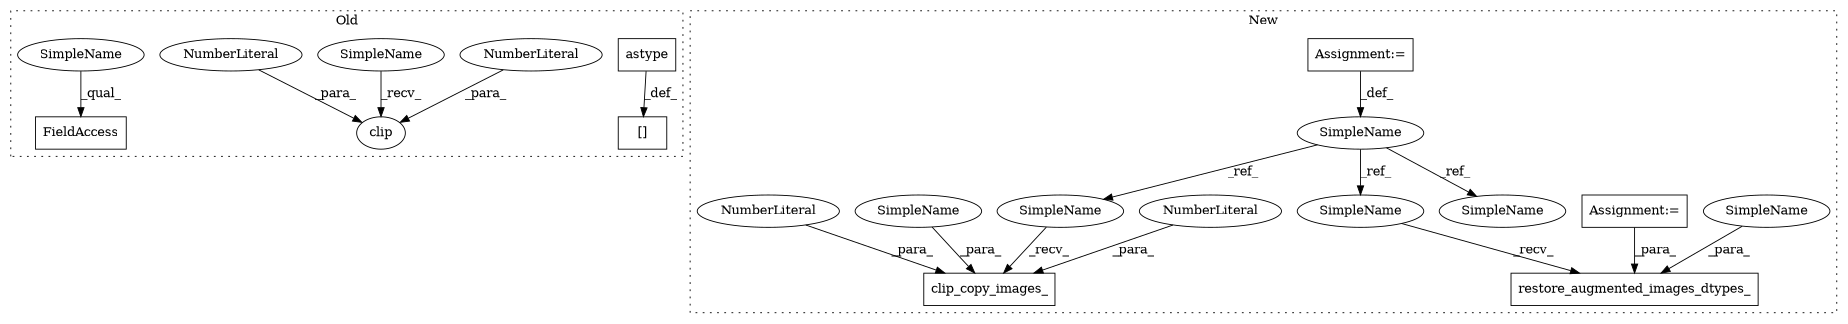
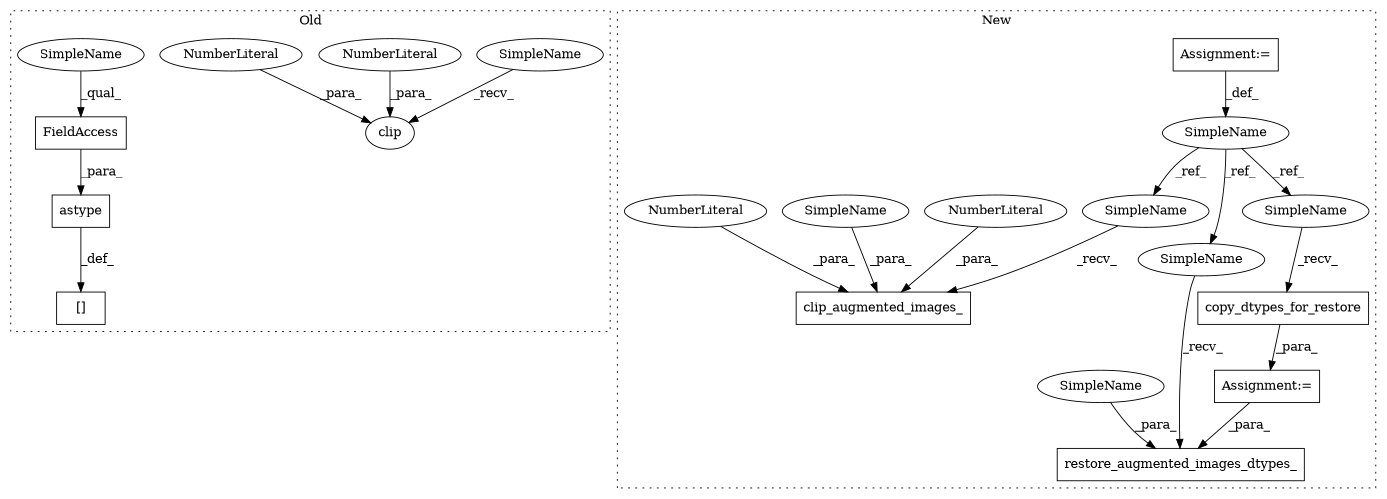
edge "FieldAccess" -> "astype": added, label "_para_"
node "clip_copy_images_": label "clip_copy_images_" -> "clip_augmented_images_"
node "copy_dtypes_for_restore": added
